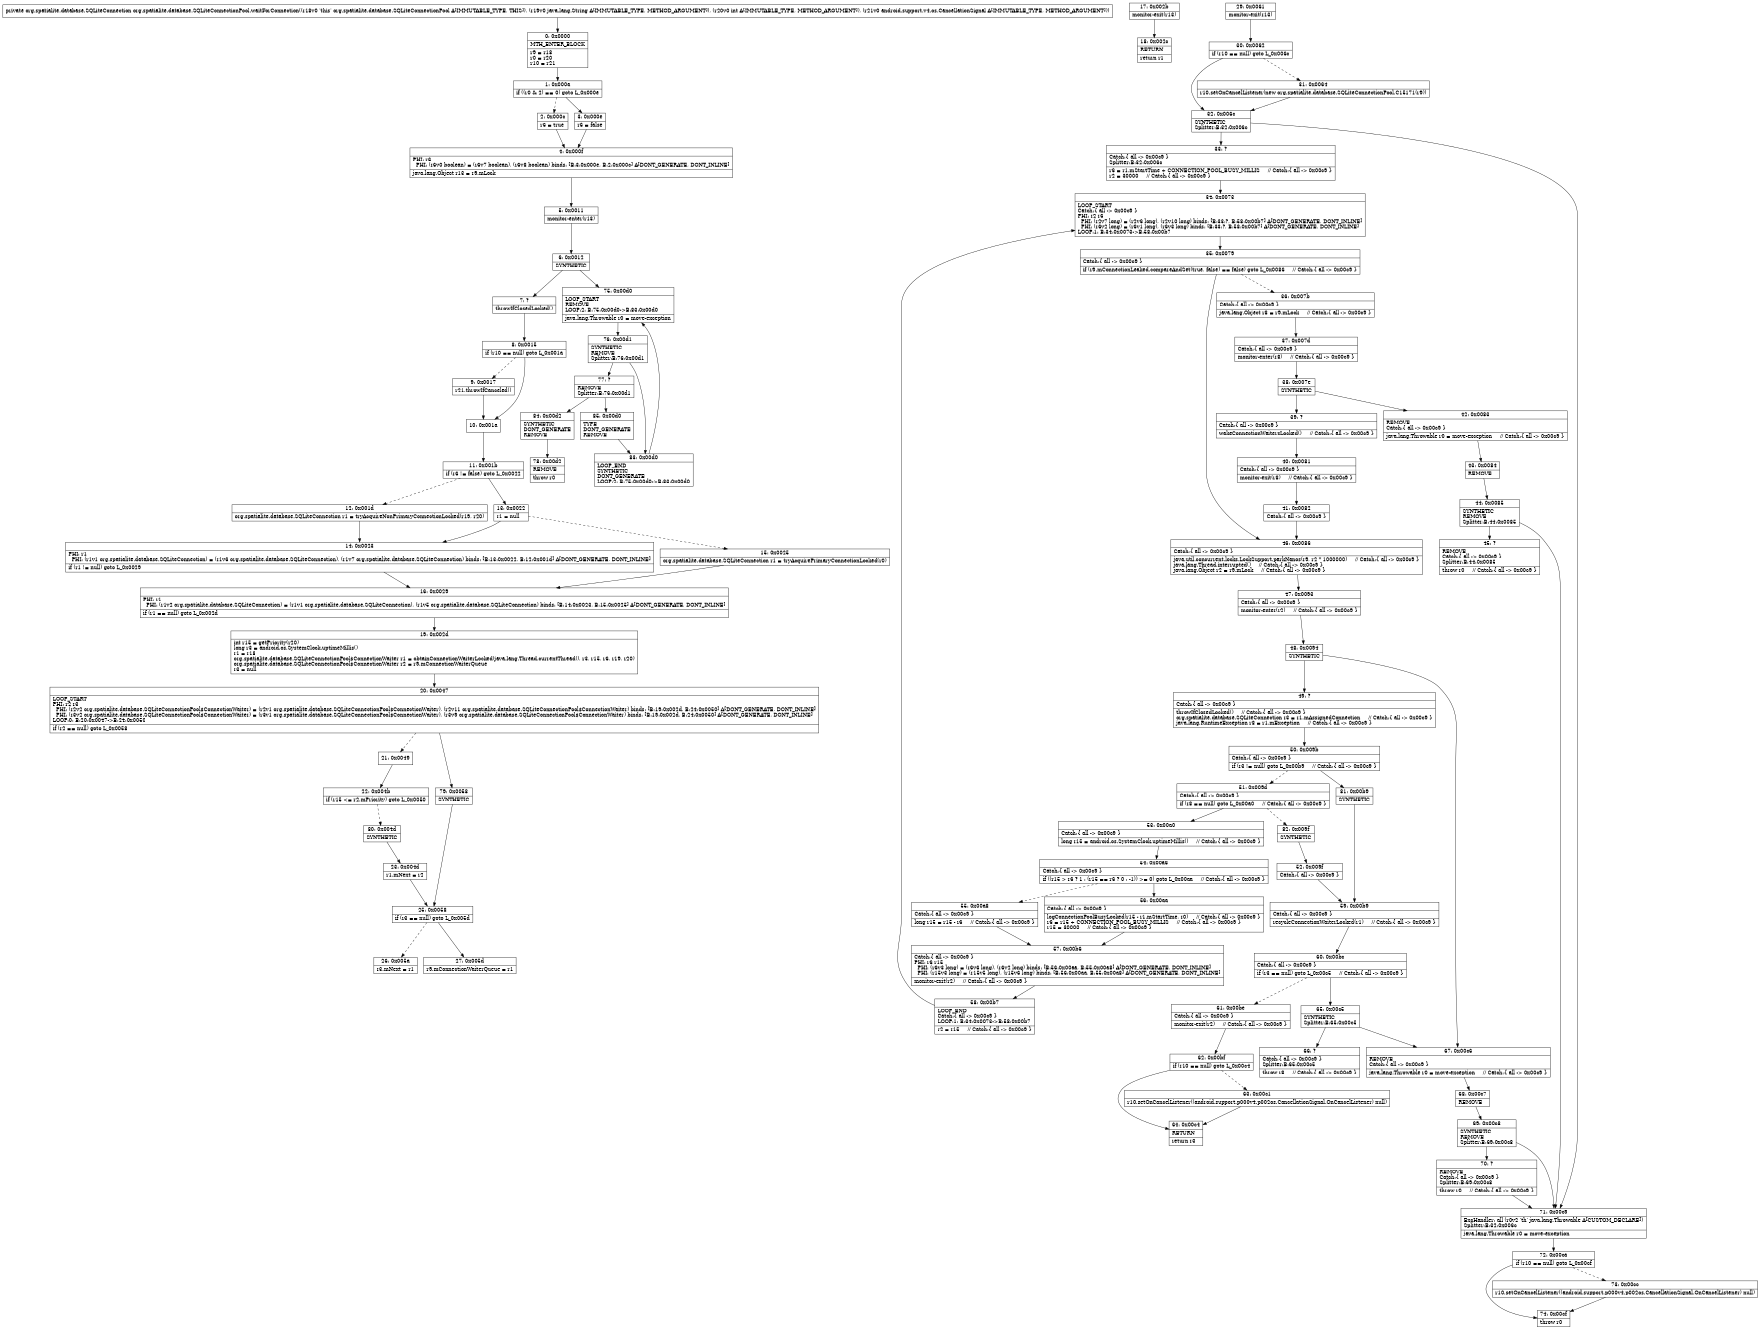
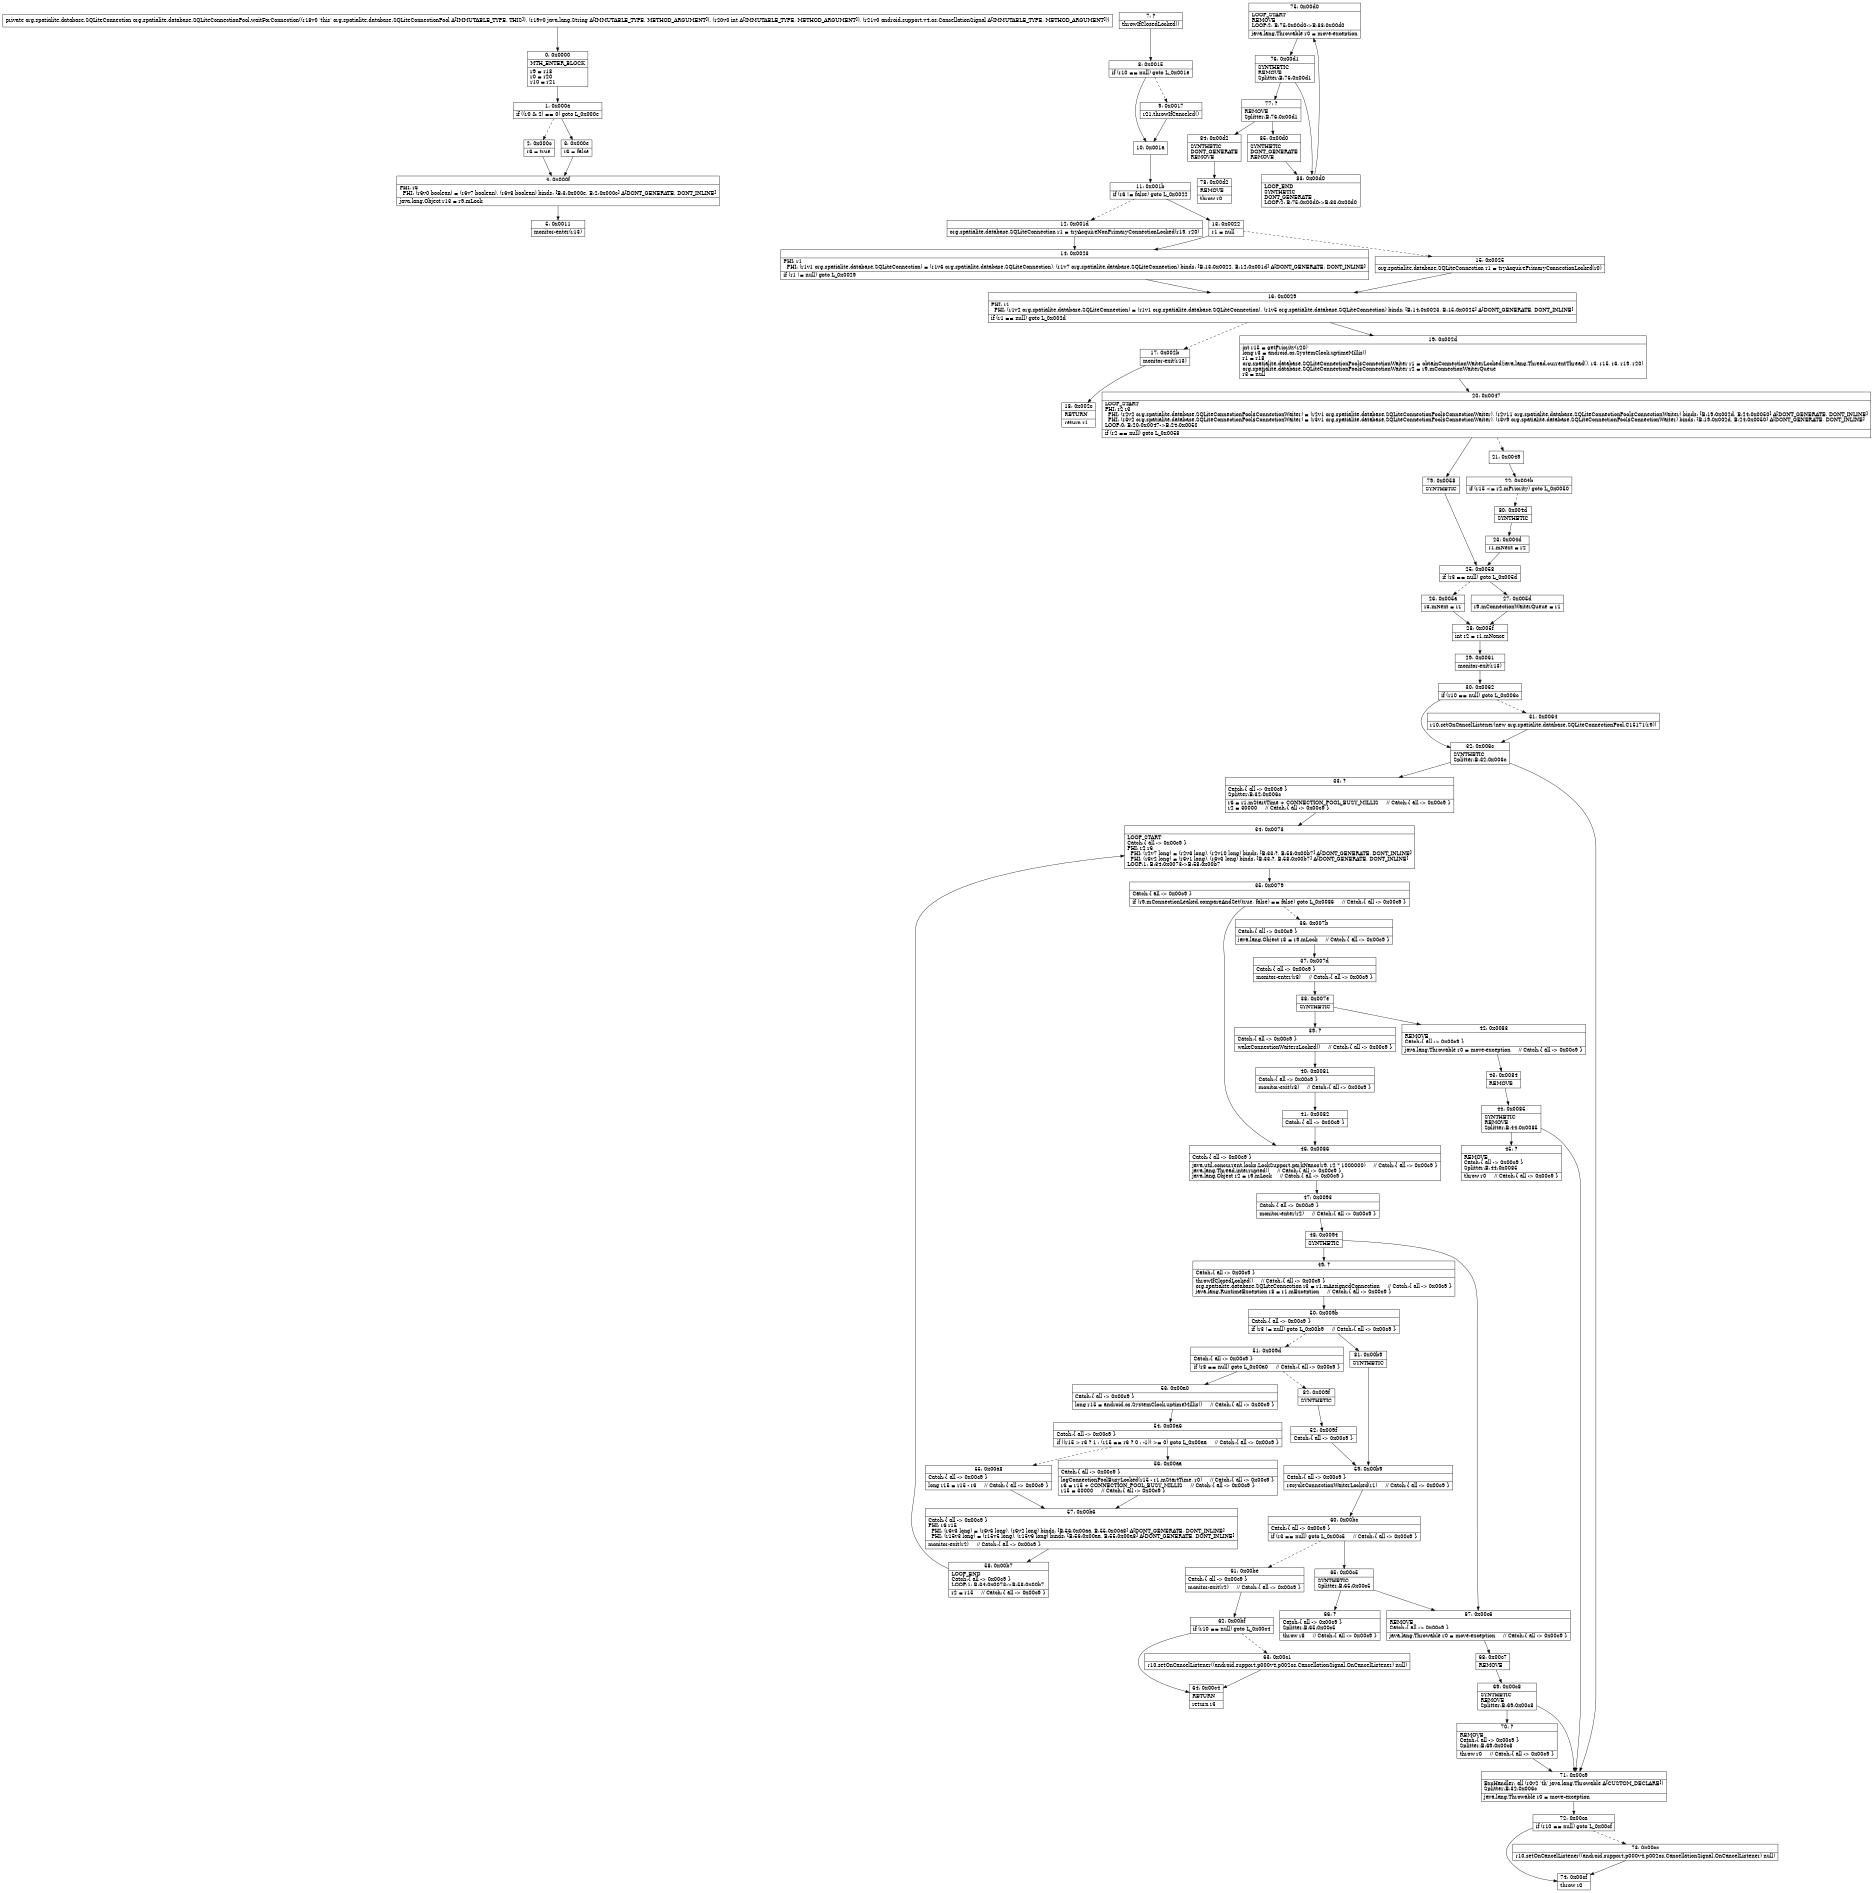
node "6: 0x0012": removed
edge "16: 0x0029" -> "17: 0x002b": added
node "85: 0x00d0": text "TYPE" -> "SYNTHETIC"
node "28: 0x005f": added
